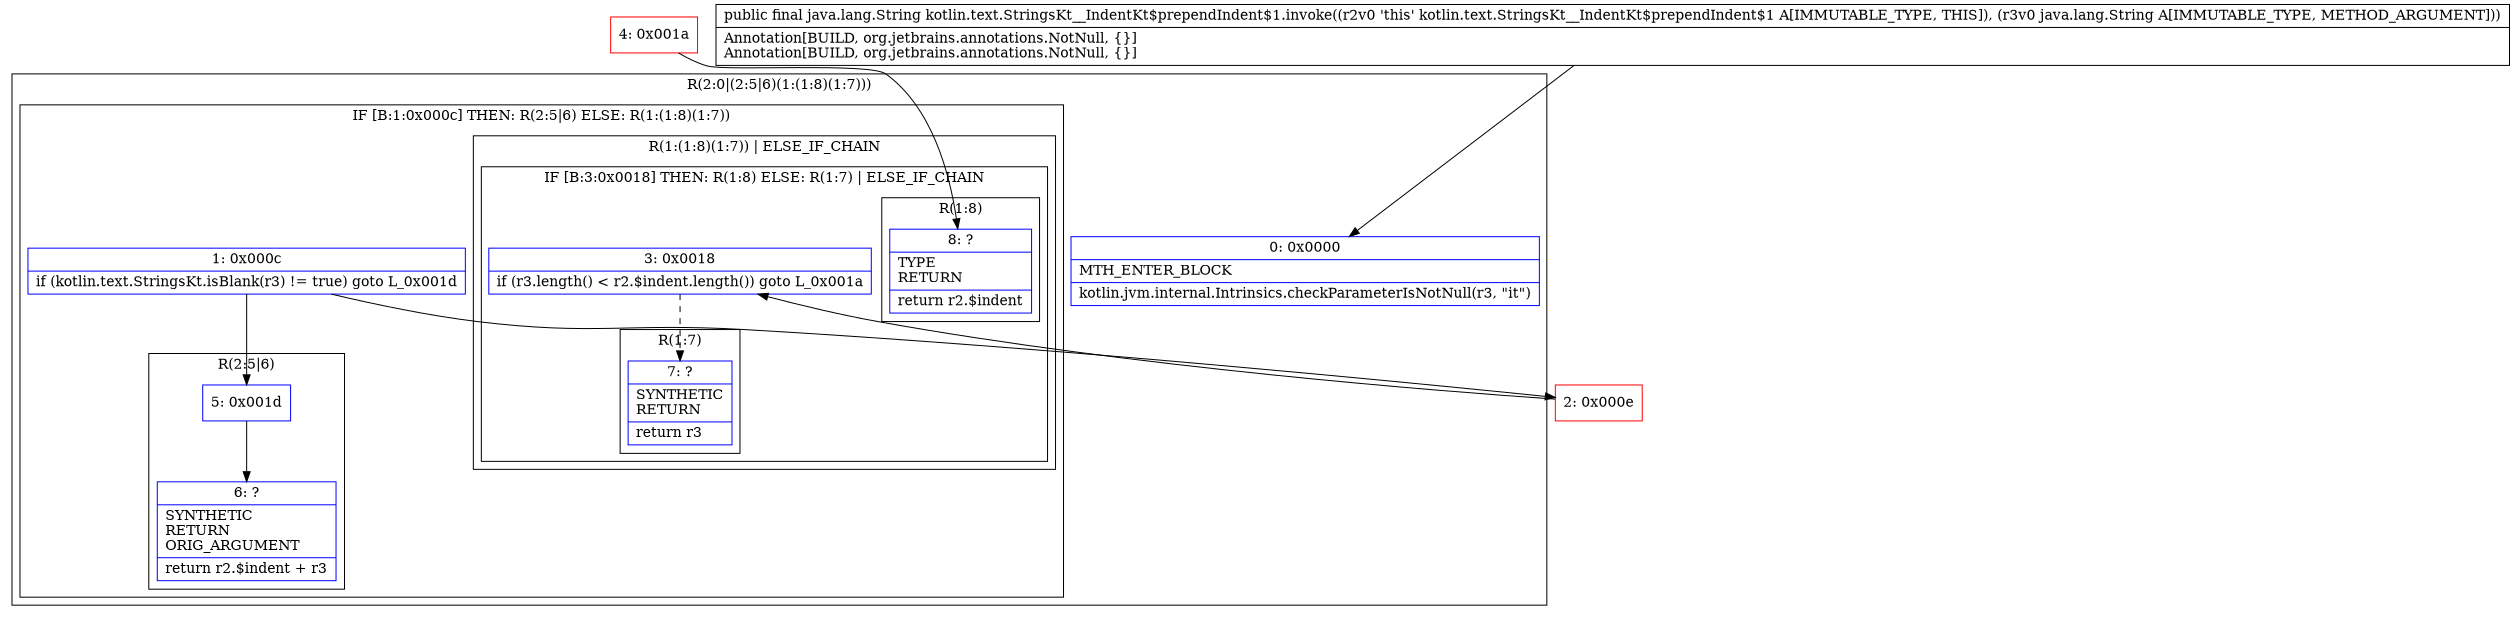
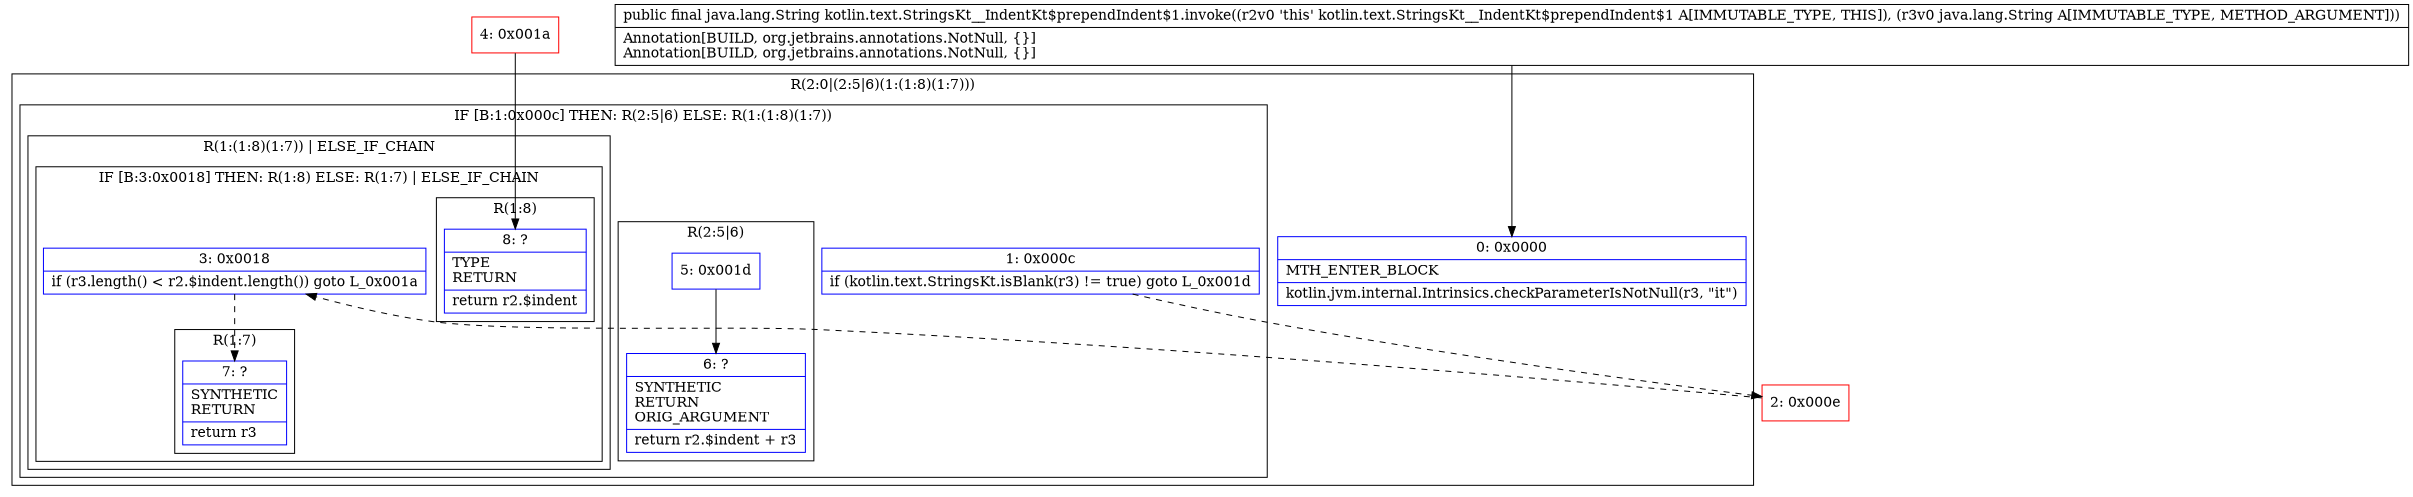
edge "1: 0x000c" -> "5: 0x001d": removed
edge "2: 0x000e" -> "3: 0x0018": style solid -> dashed
edge "1: 0x000c" -> "2: 0x000e": style solid -> dashed
